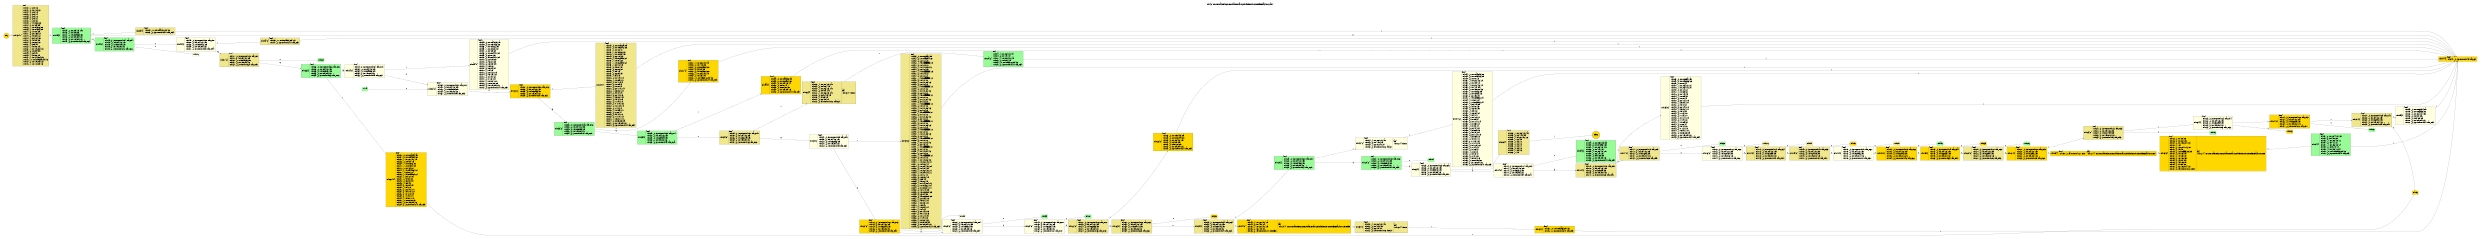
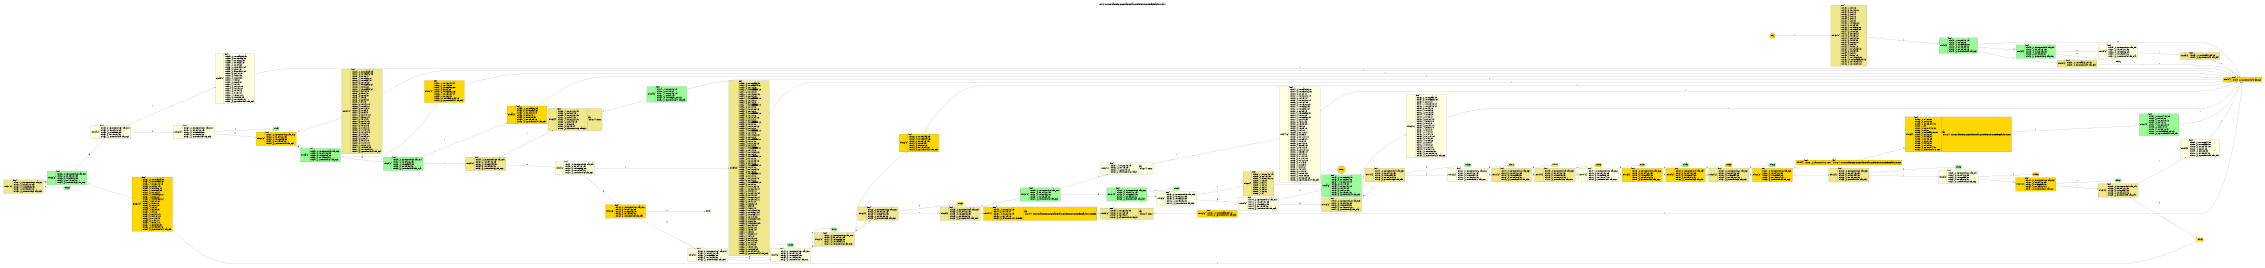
edge "0x4014fb [28]" -> "0x401517 [28]": removed, label "16"
edge "0x401faf" -> "0x40156b [28]": reversed
